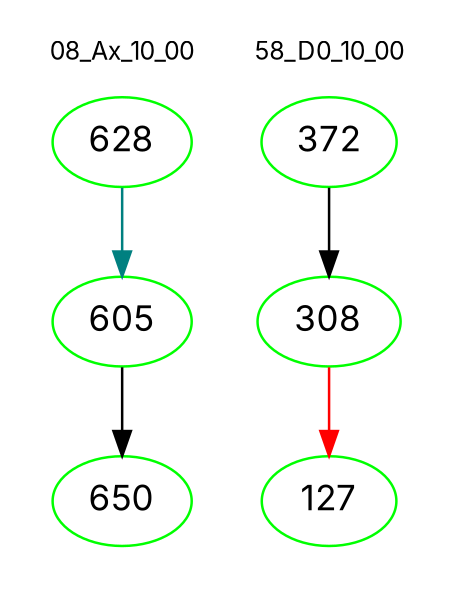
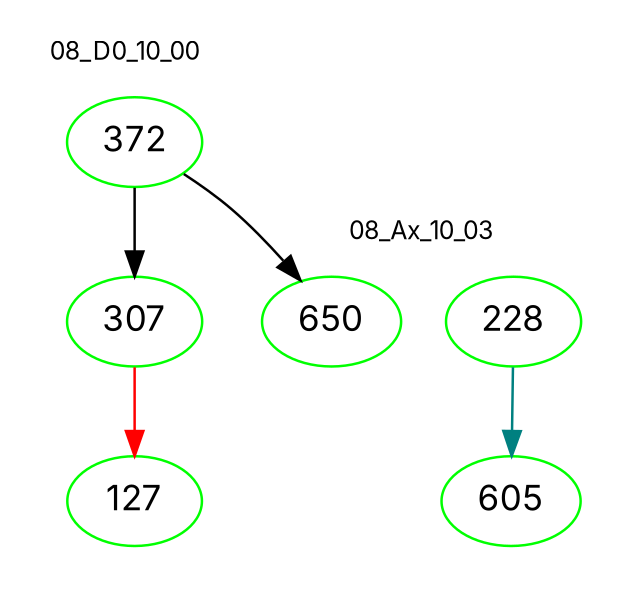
cluster "08_Ax_10_00": label "08_Ax_10_00" -> "08_Ax_10_03"
cluster "58_D0_10_00": label "58_D0_10_00" -> "08_D0_10_00"
node "628": label "628" -> "228"
node "308": label "308" -> "307"
edge "605" -> "650": now "372" -> "650"
